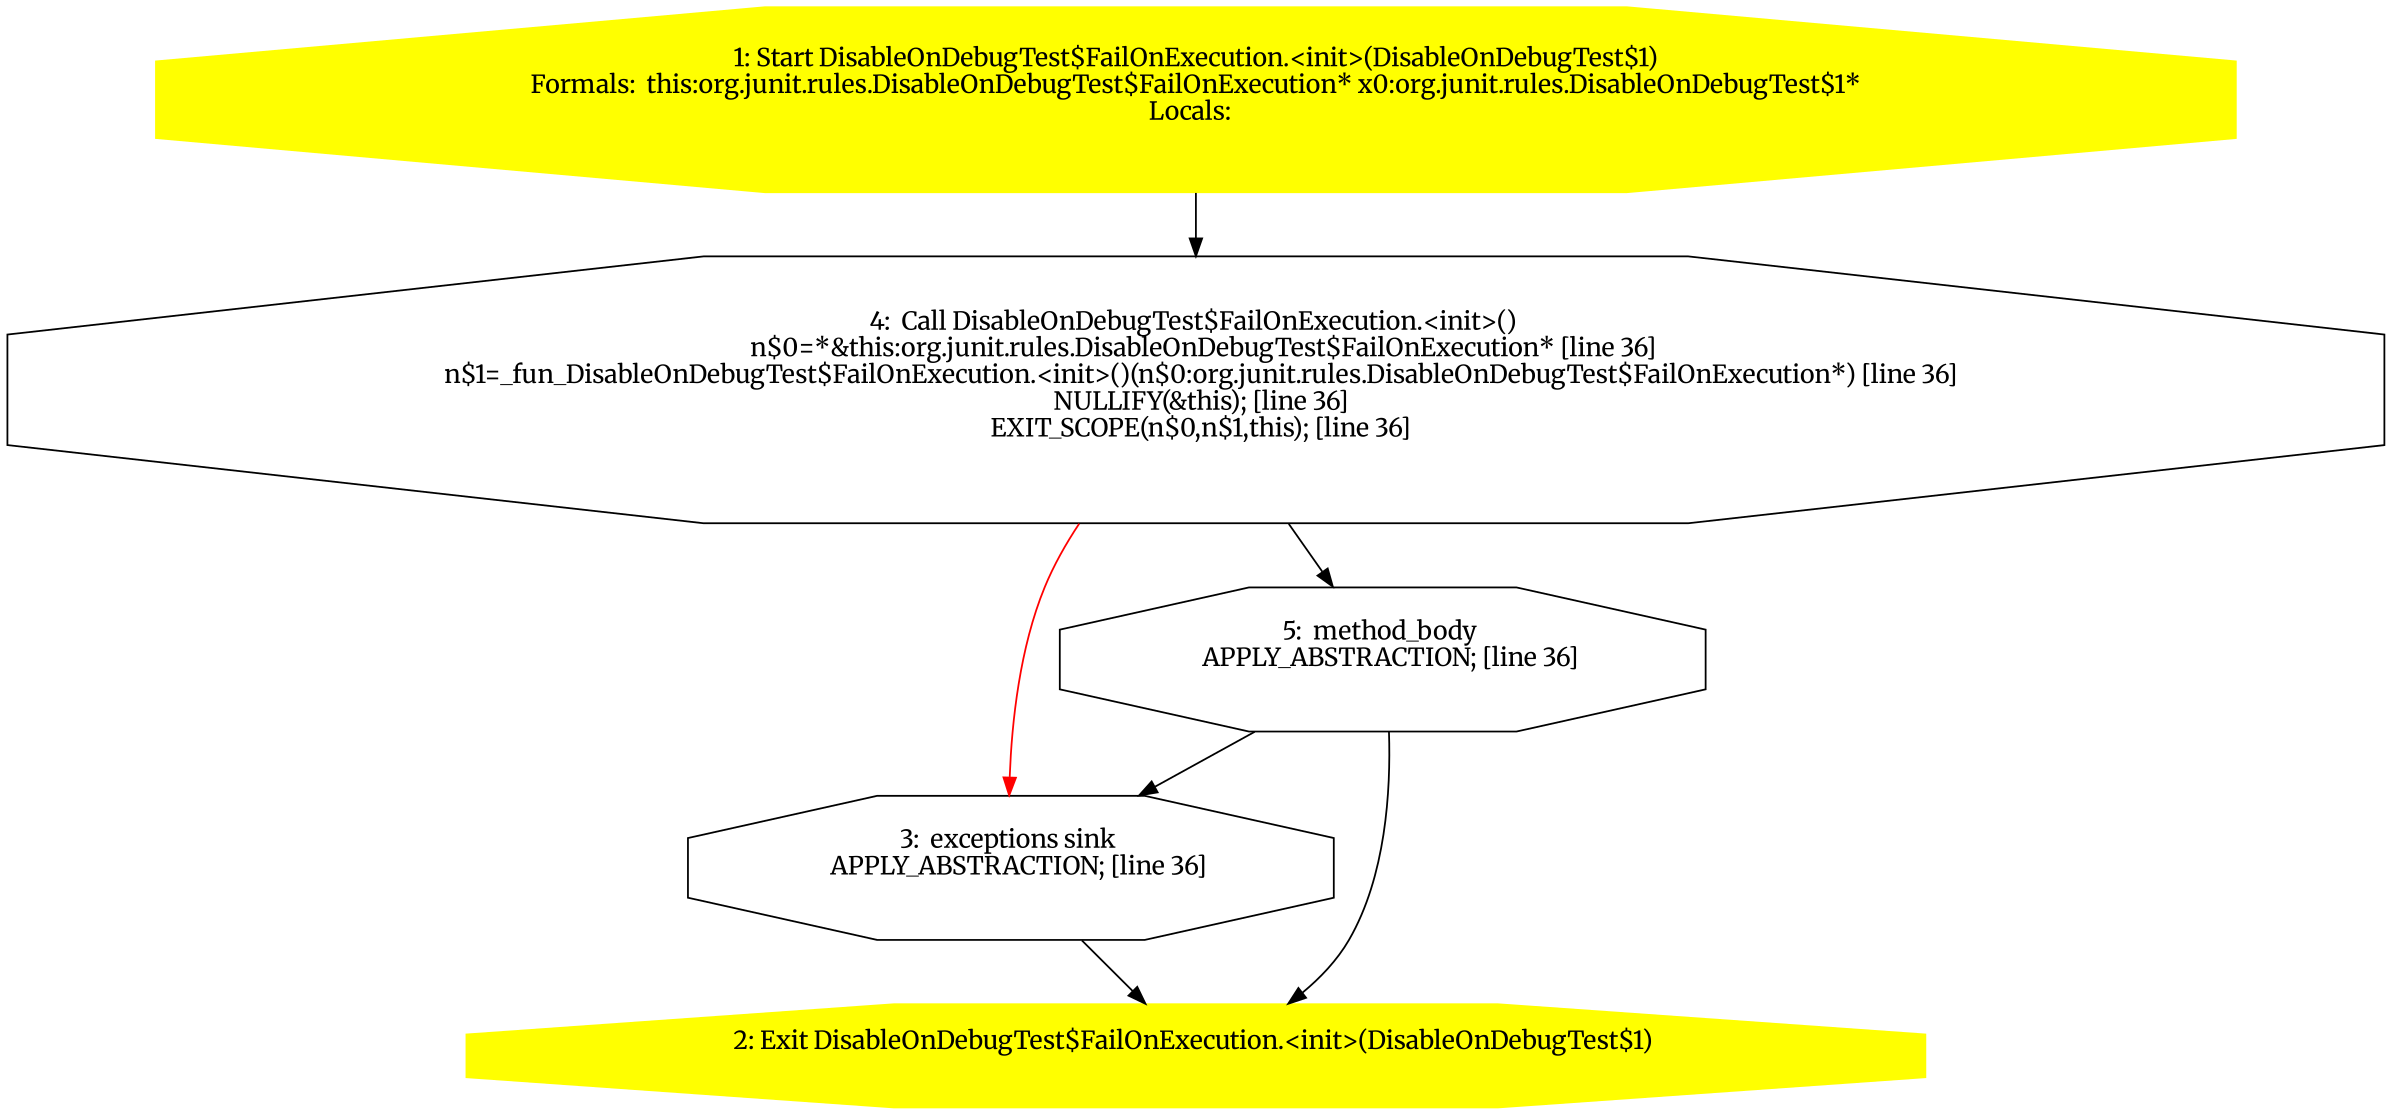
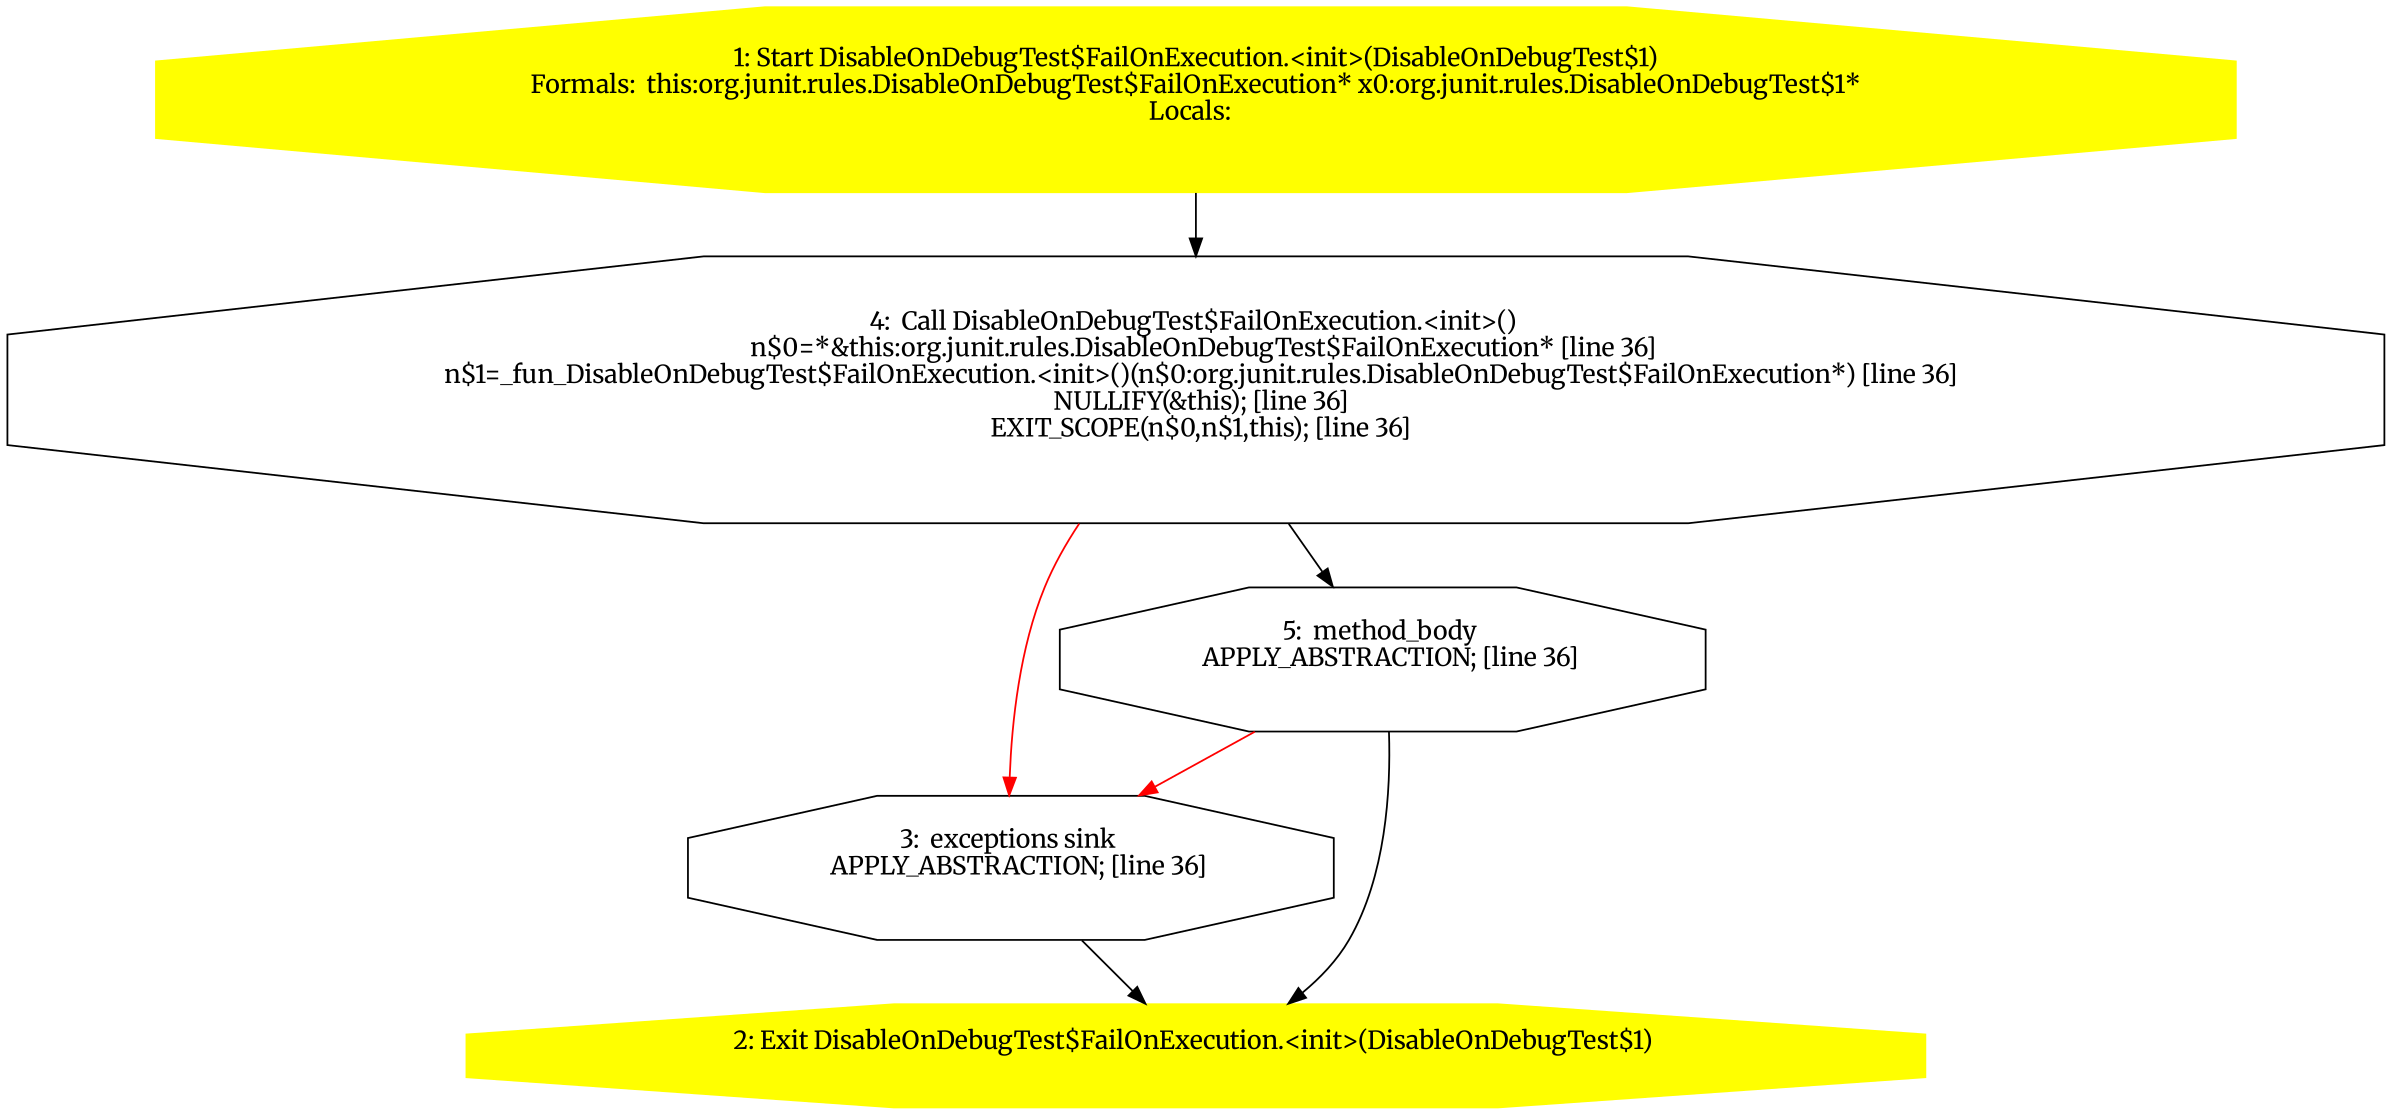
edge "5:  method_body APPLY_ABSTRACTION; [line 36]" -> "3:  exceptions sink APPLY_ABSTRACTION; [line 36]": color black -> red
